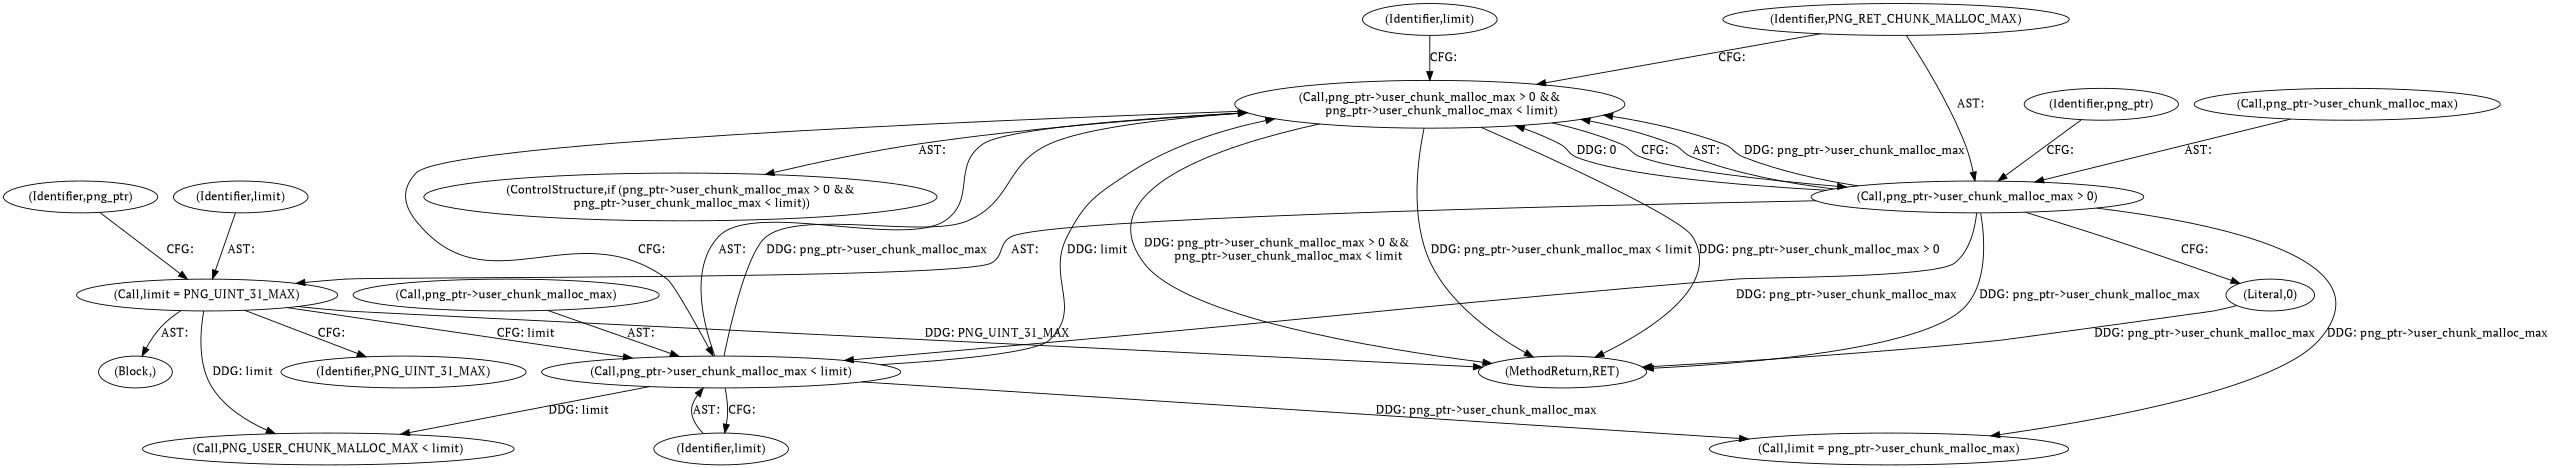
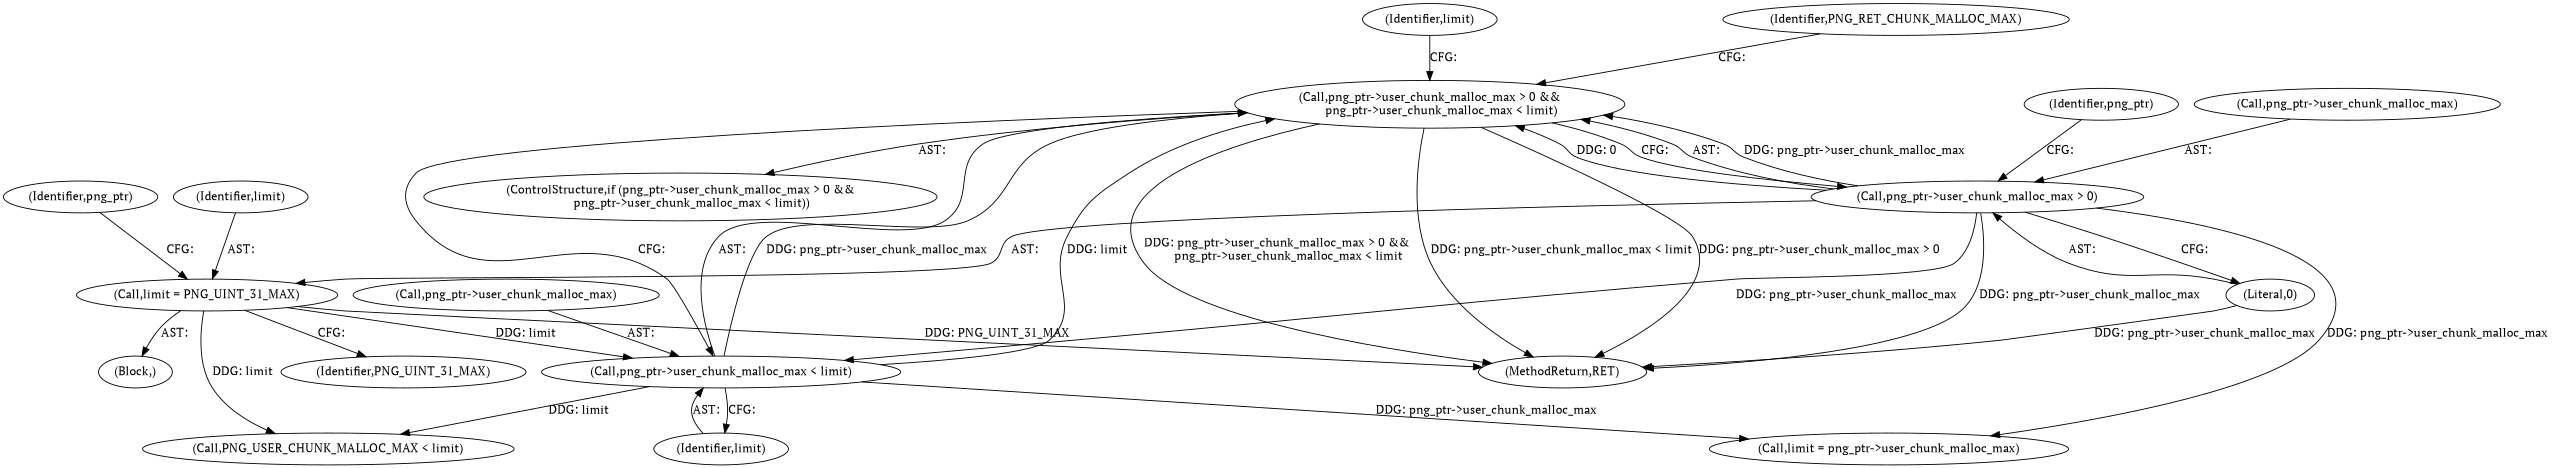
edge "(Identifier,PNG_RET_CHUNK_MALLOC_MAX)" -> "(Call,png_ptr->user_chunk_malloc_max > 0)": now "(Literal,0)" -> "(Call,png_ptr->user_chunk_malloc_max > 0)"
edge "(Call,limit = PNG_UINT_31_MAX)" -> "(Call,png_ptr->user_chunk_malloc_max < limit)": label "CFG: limit" -> "DDG: limit"
